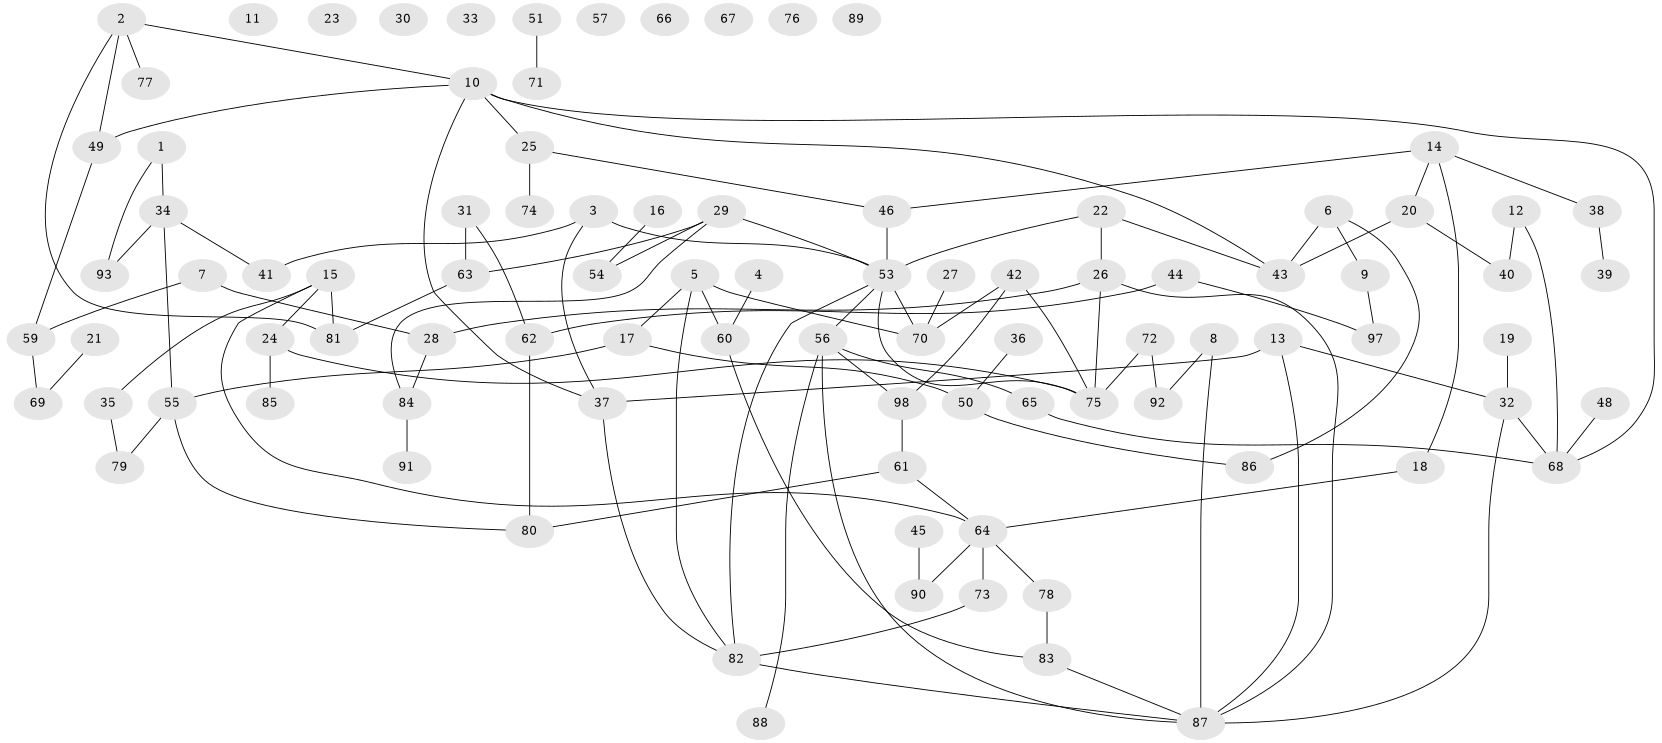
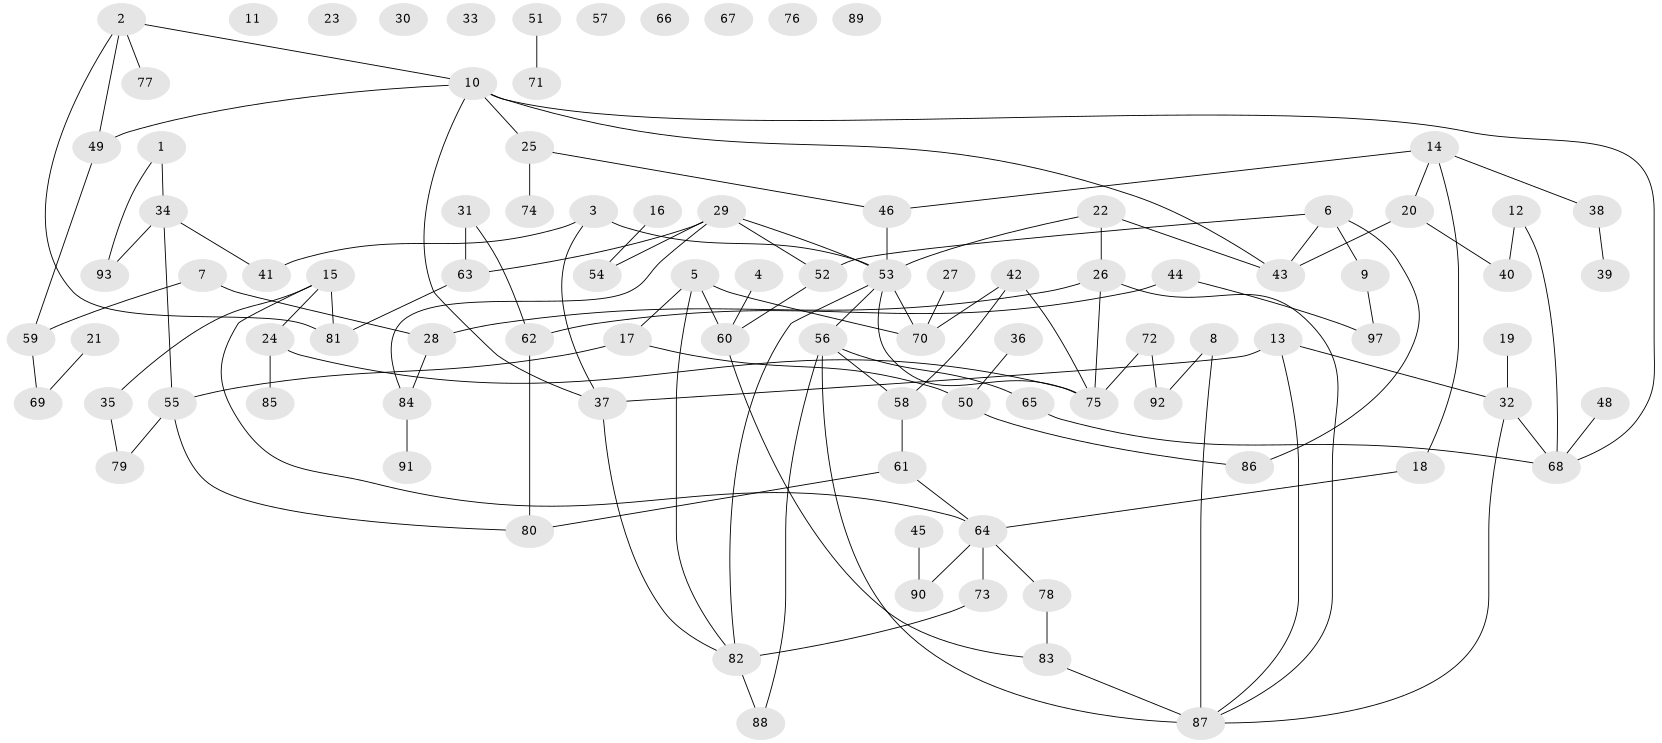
node "52": added
node "98": label "98" -> "58"
edge "82" -- "87": now "82" -- "88"
